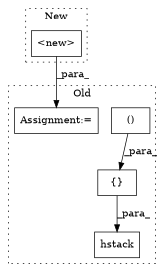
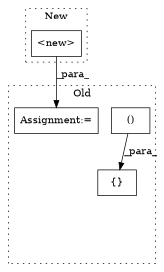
node "hstack": removed
